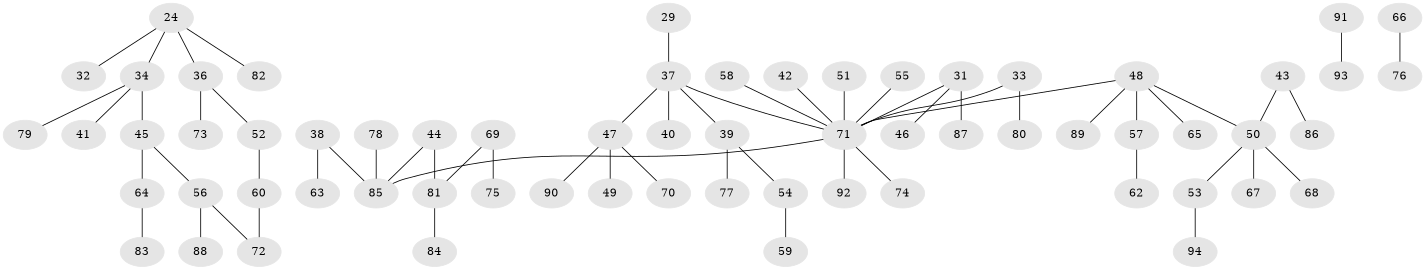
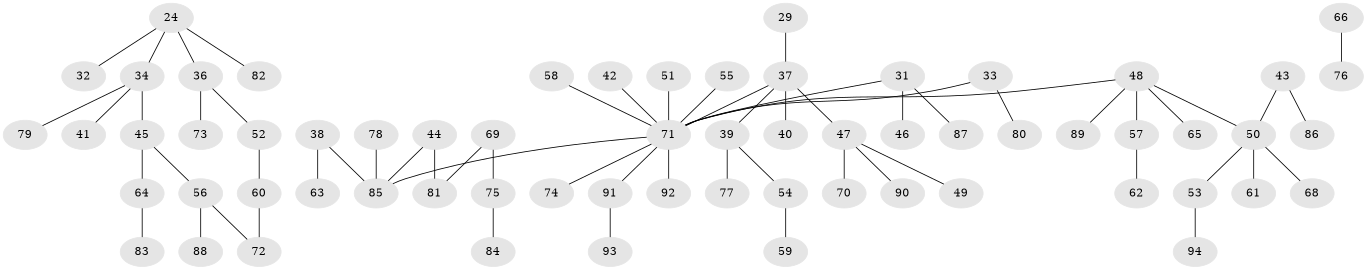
edge "71" -- "91": added
node "67": label "67" -> "61"
edge "81" -- "84": now "75" -- "84"
